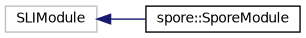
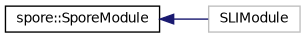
edge "spore::SporeModule" -> "SLIModule": reversed
